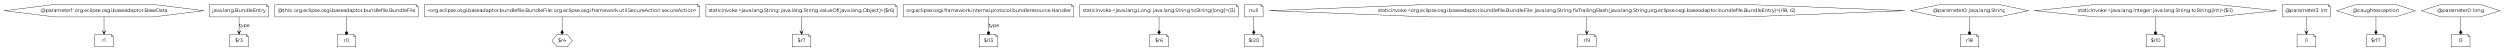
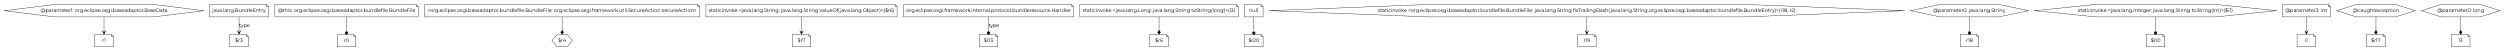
edge "null" -> "$r20": arrowhead diamond -> dot
